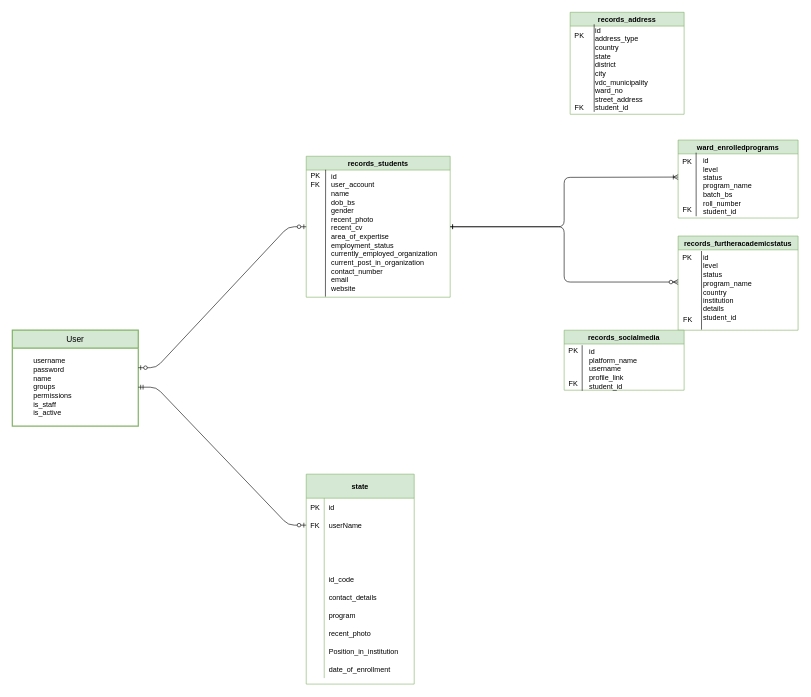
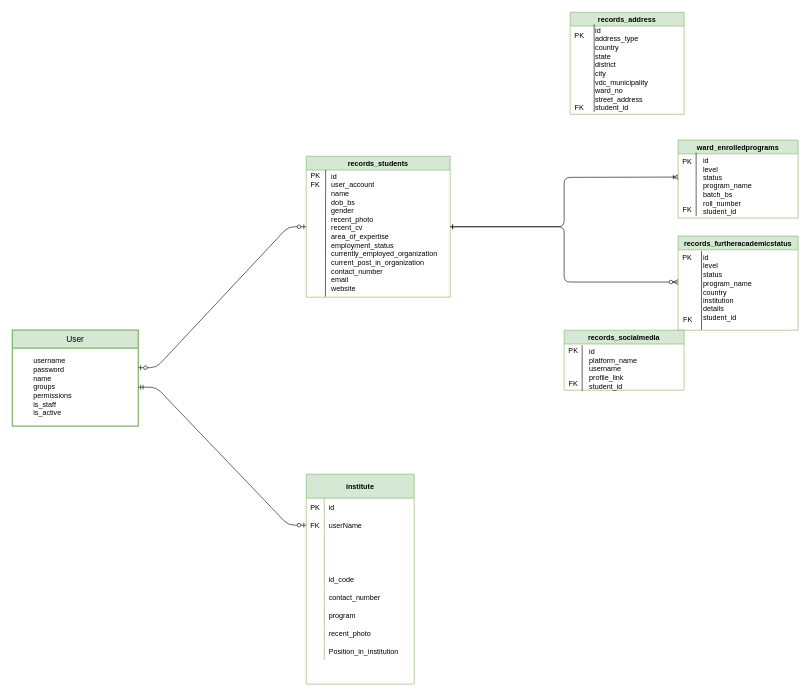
node "state": label "state" -> "institute"
node "contact_details": label "contact_details" -> "contact_number"
node "date_of_enrollment": removed
